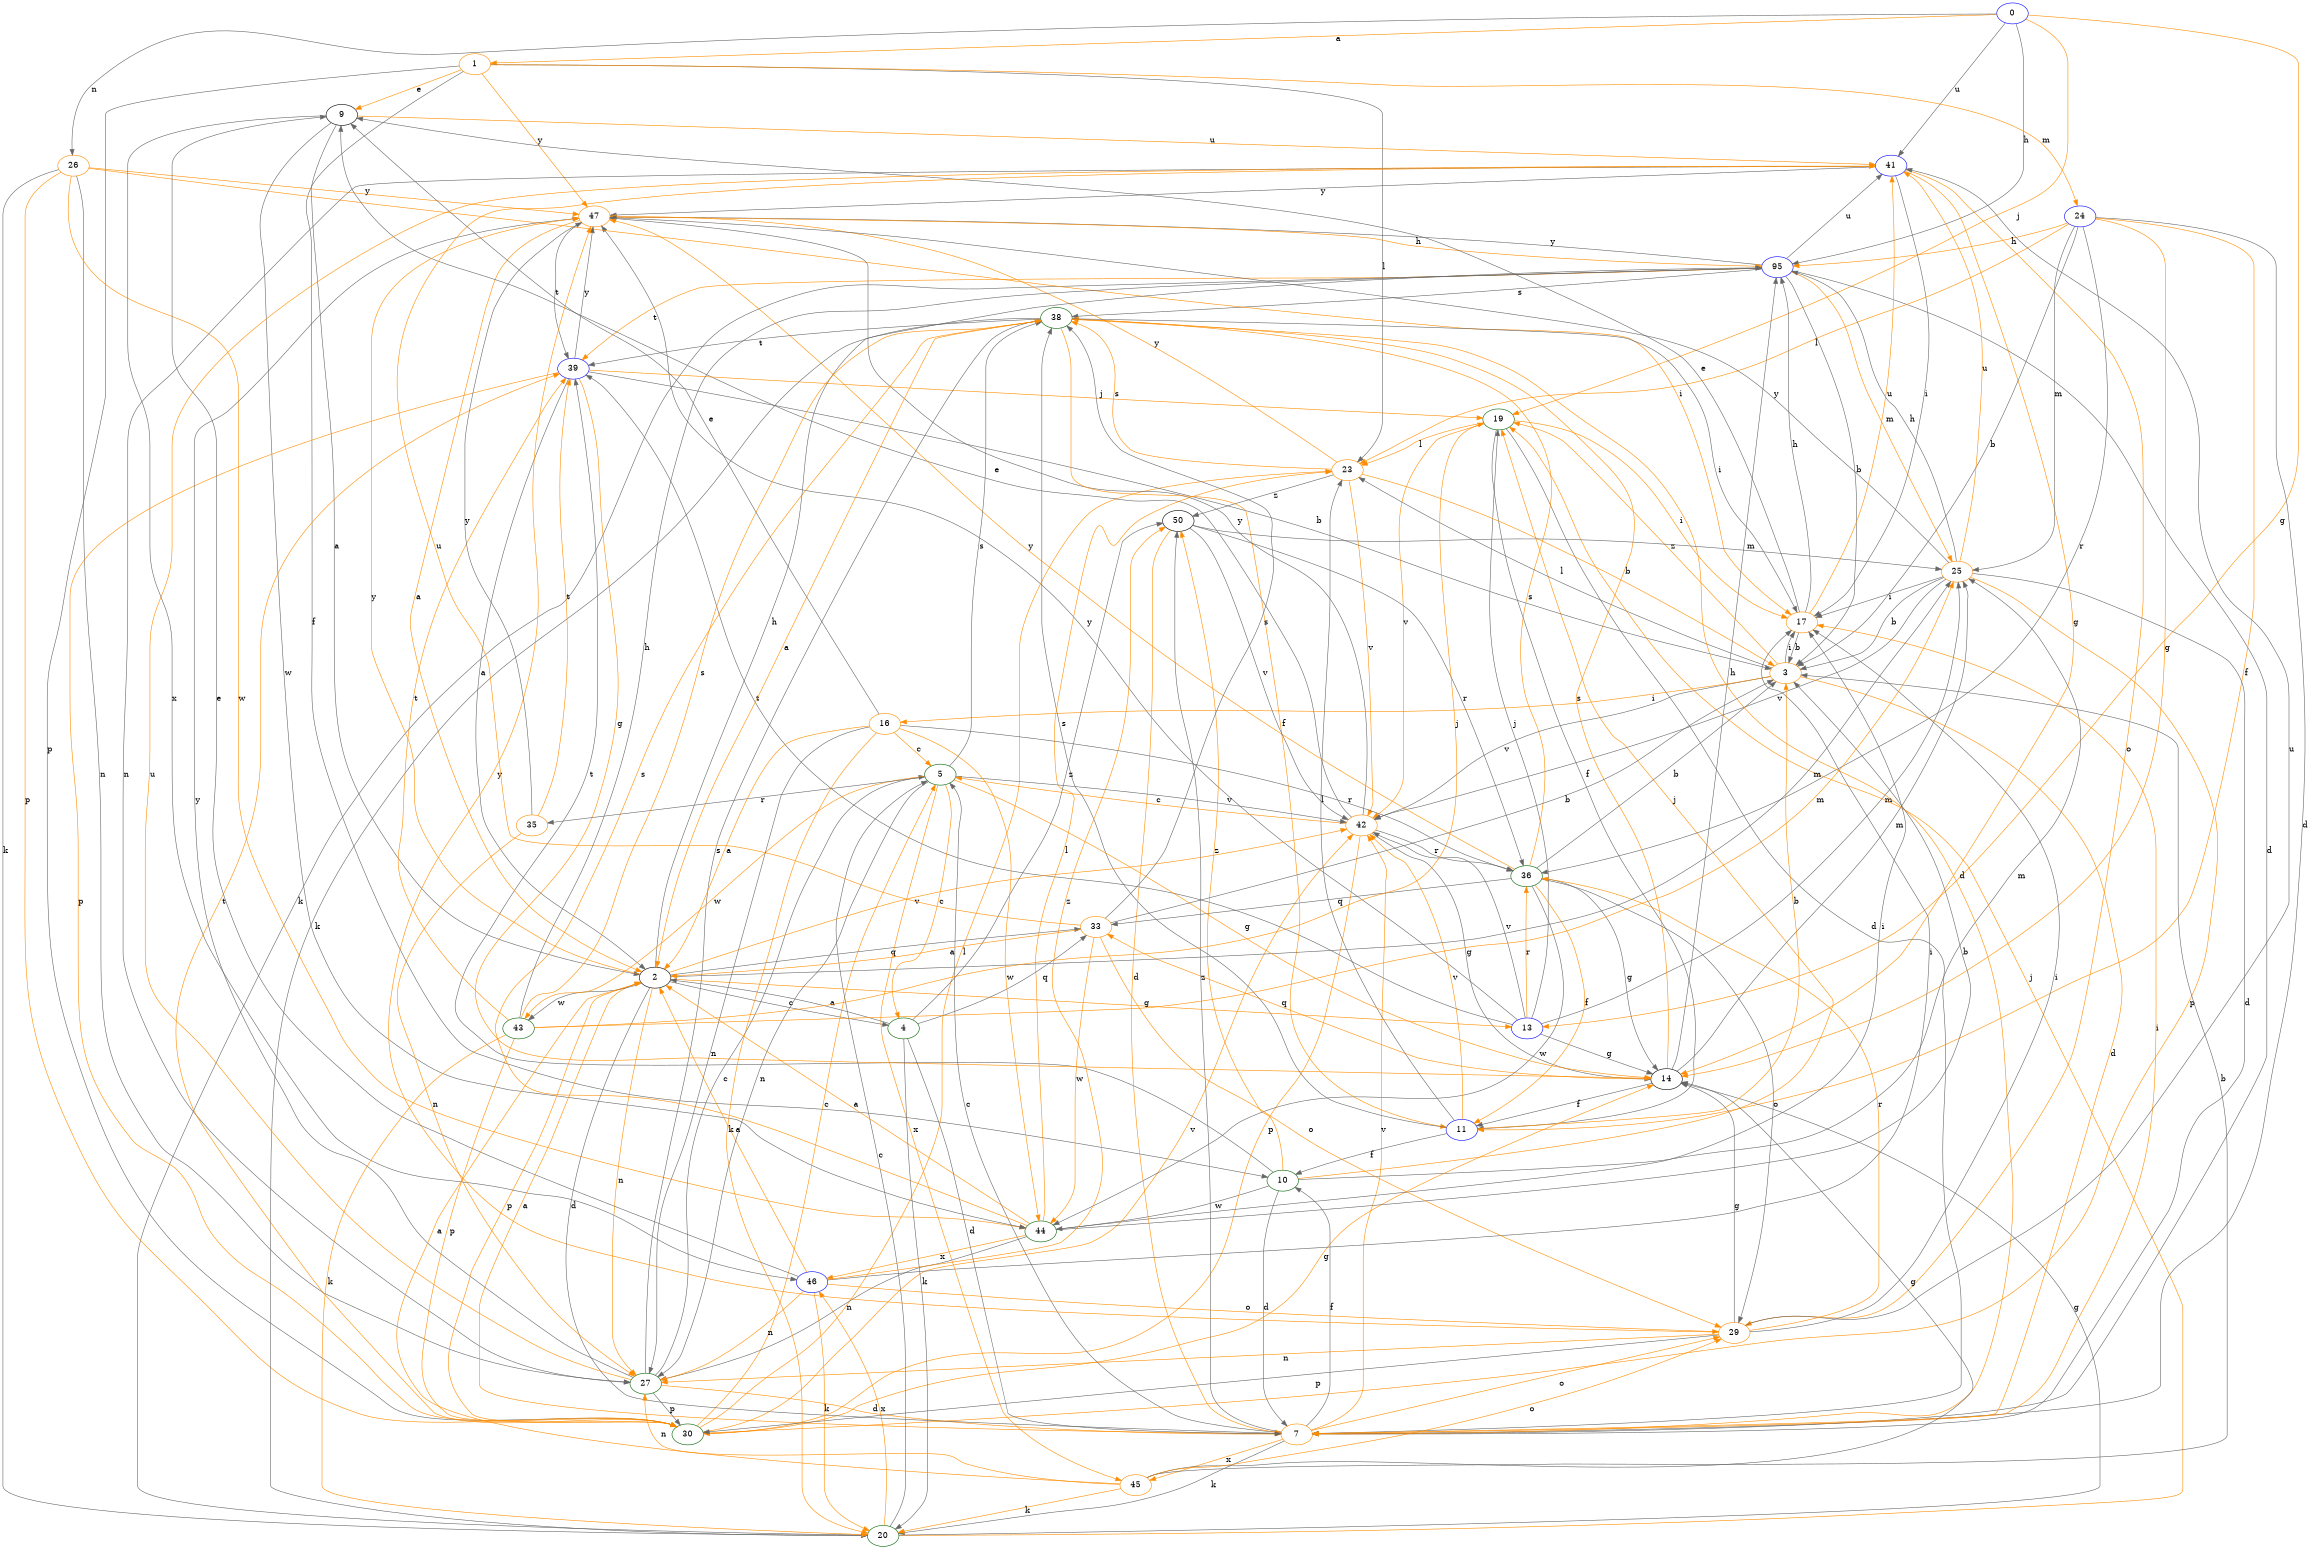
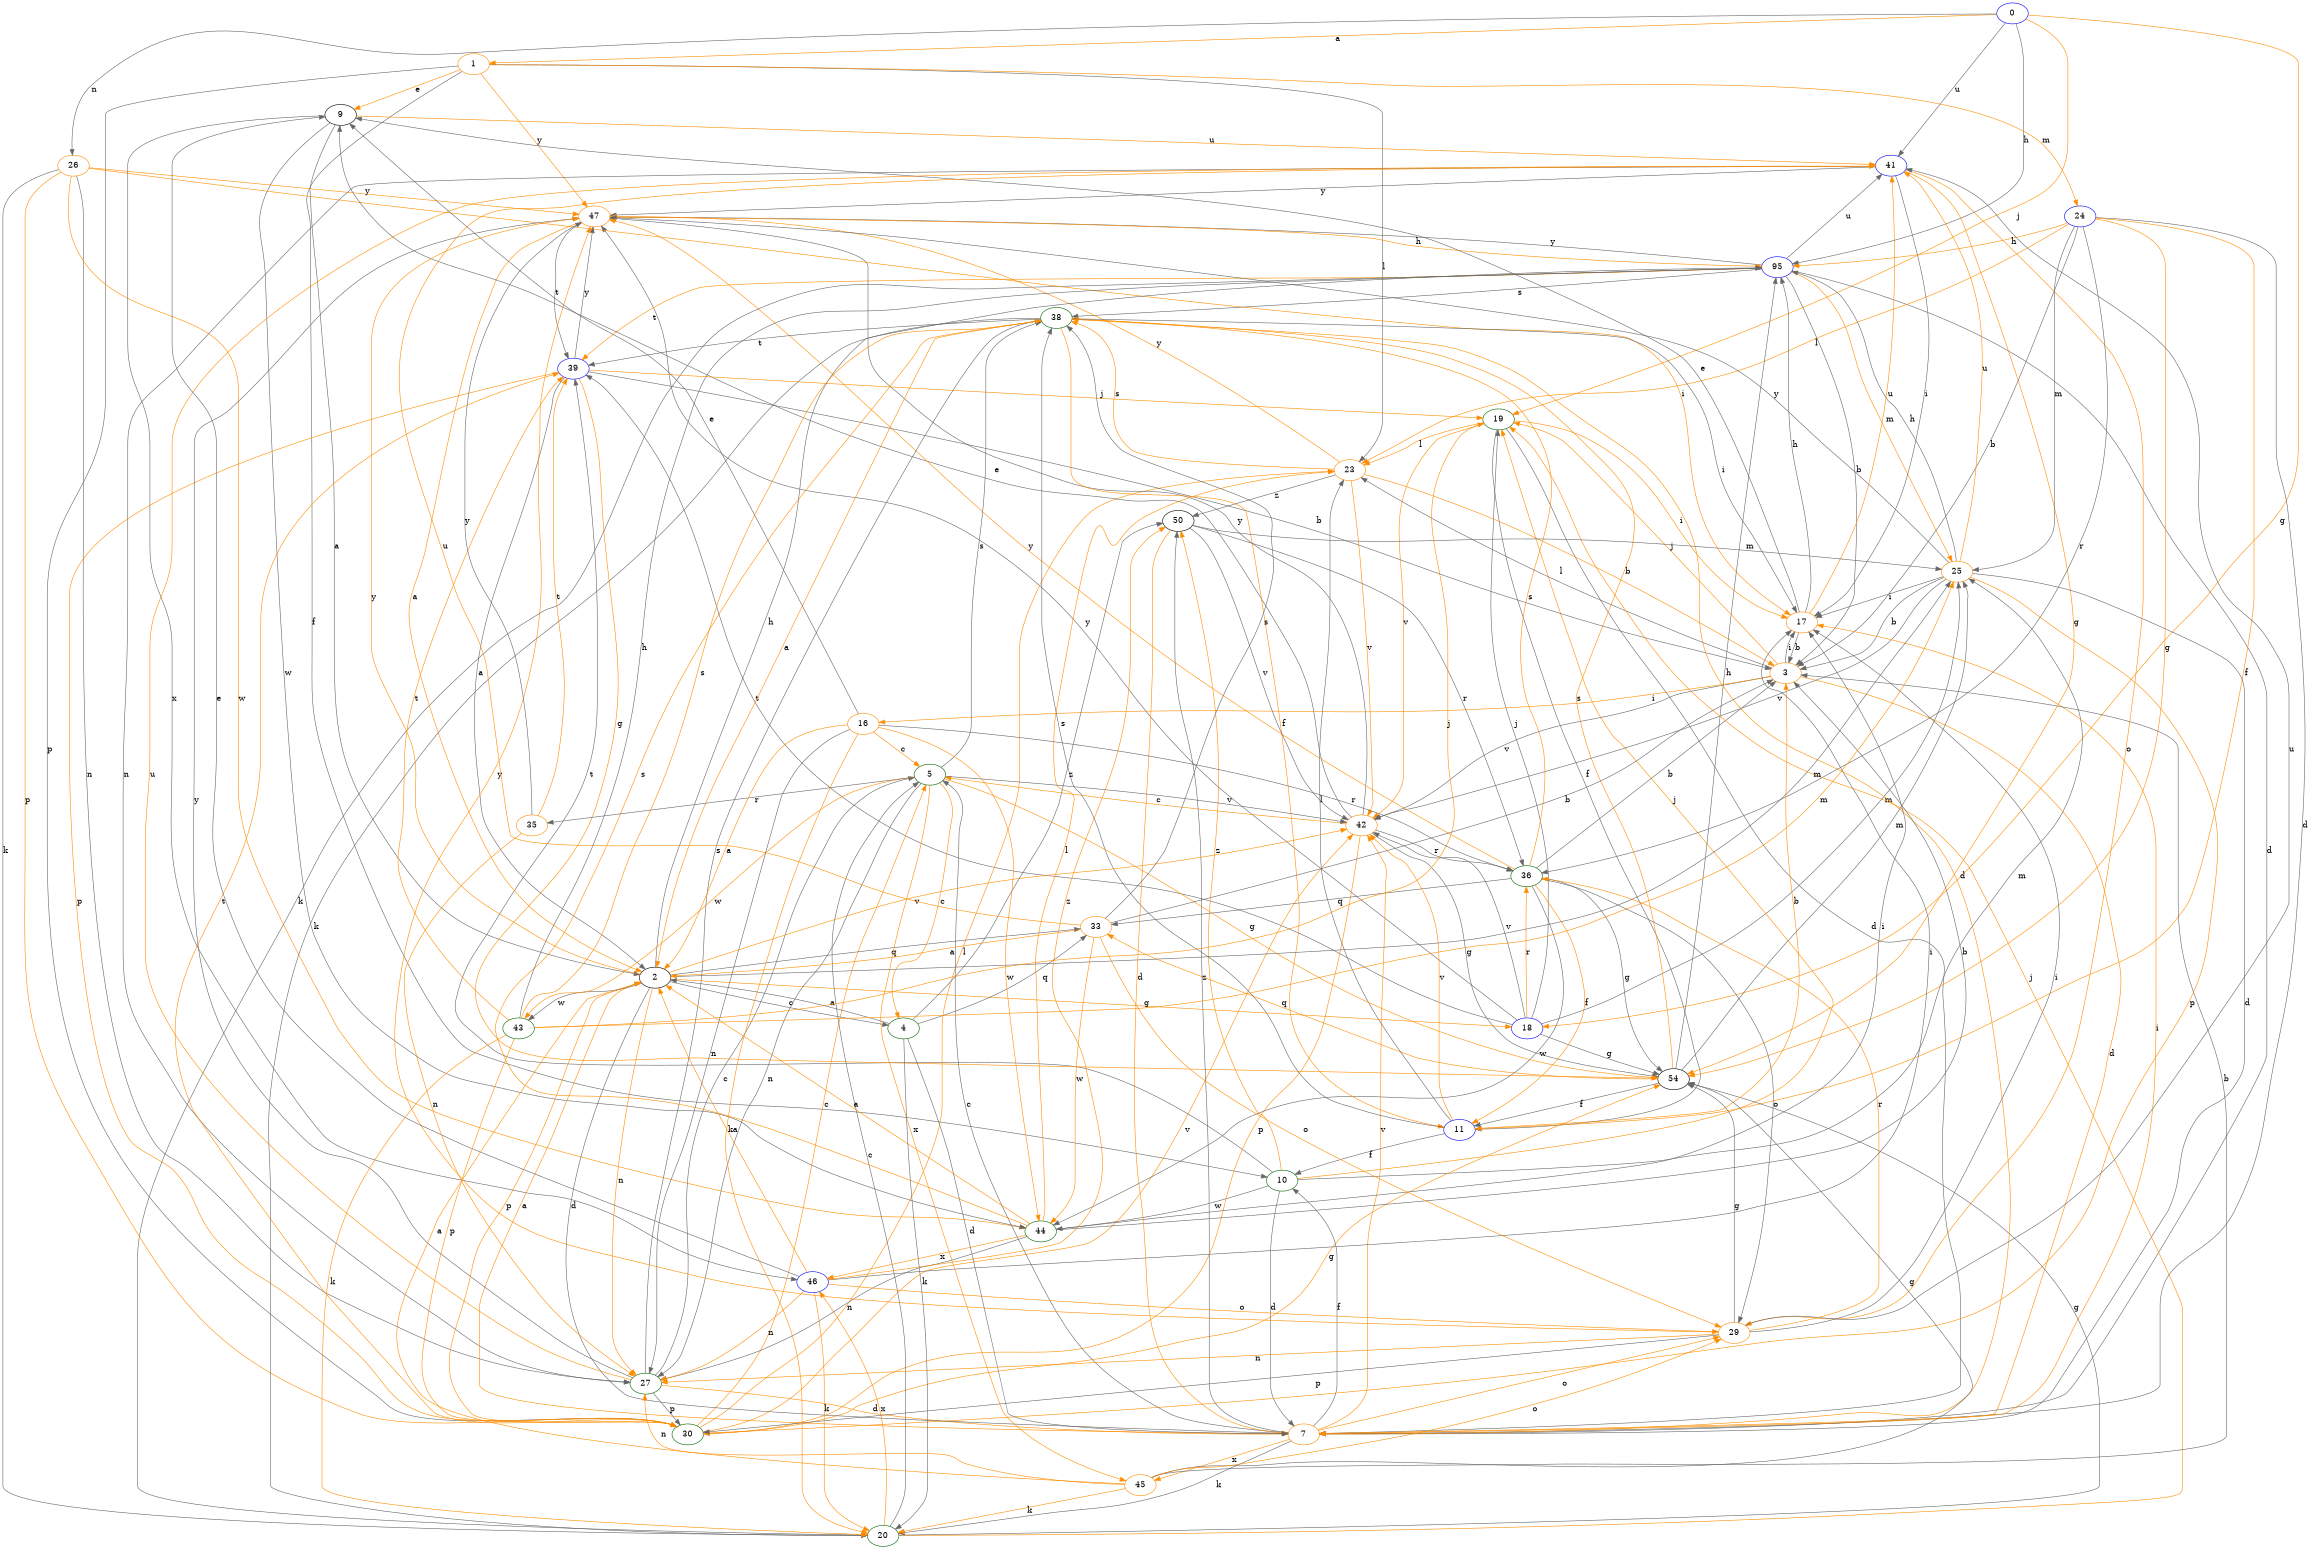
edge "3" -> "19": label "z" -> "j"
node "13": label "13" -> "18"
node "14": label "14" -> "54"
